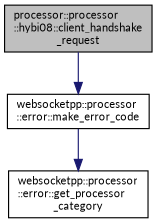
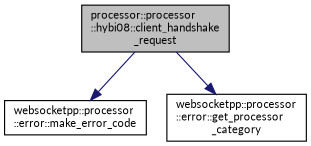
edge "websocketpp::processor ::error::make_error_code" -> "websocketpp::processor ::error::get_processor _category": now "processor::processor ::hybi08::client_handshake _request" -> "websocketpp::processor ::error::get_processor _category"
